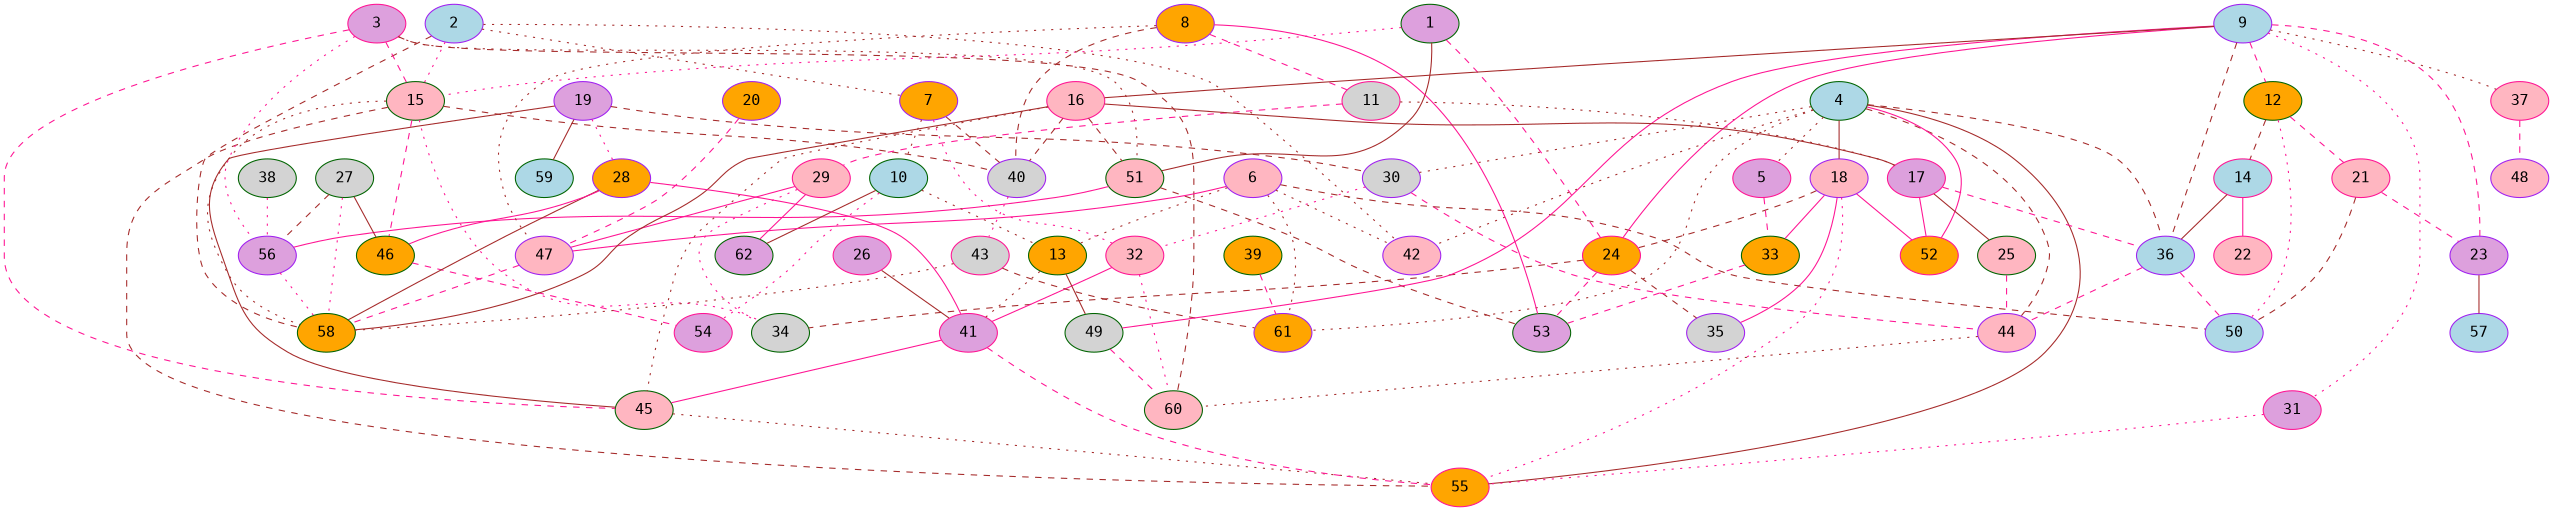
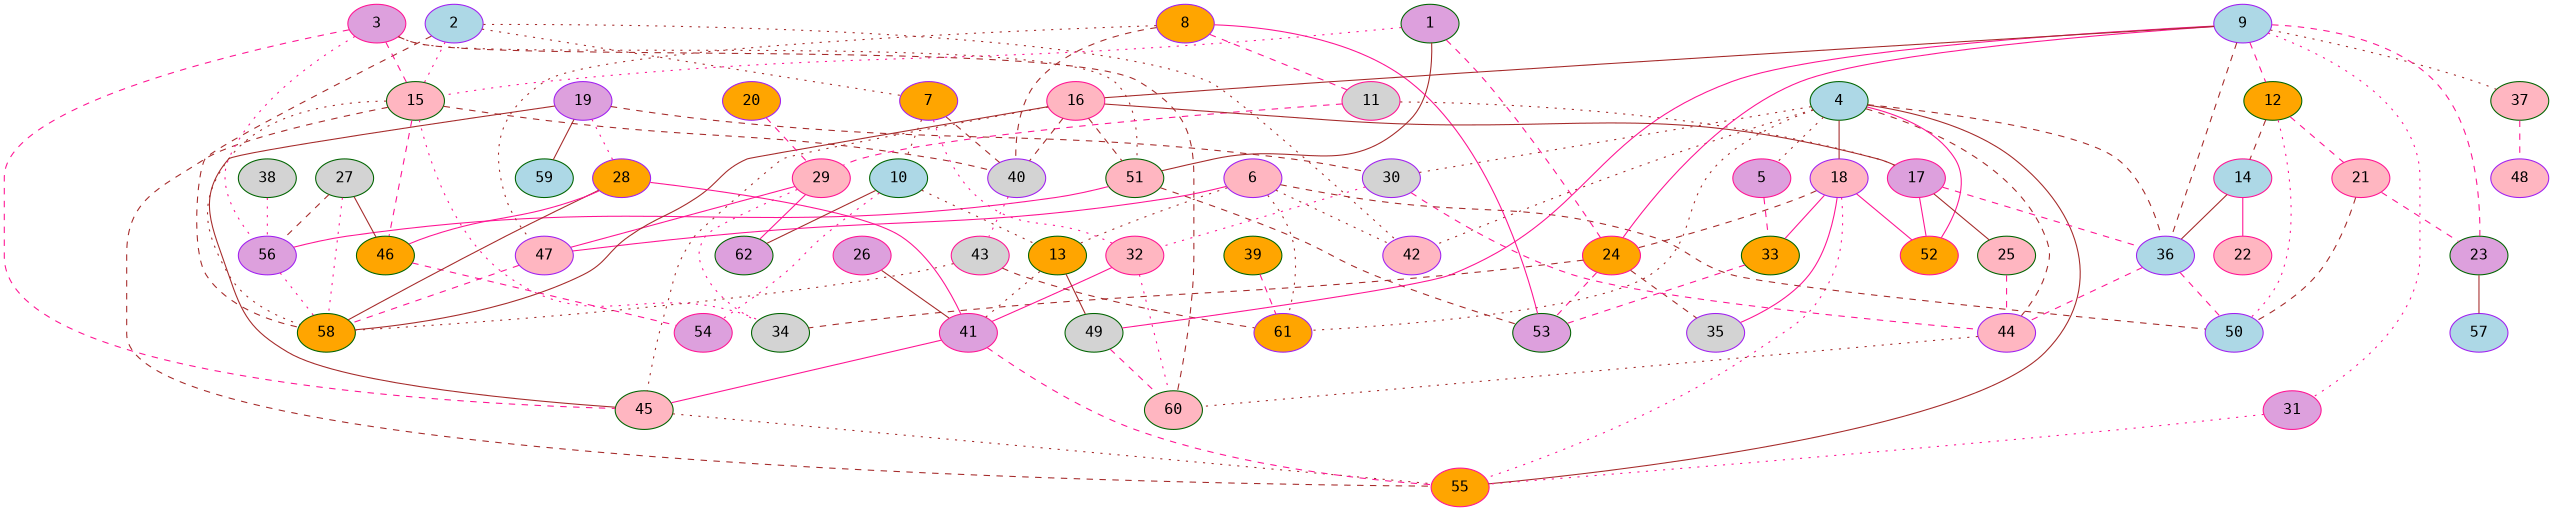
node "37": color deeppink -> darkgreen
edge "20" -- "47": now "20" -- "29"
node "23": color purple -> darkgreen
